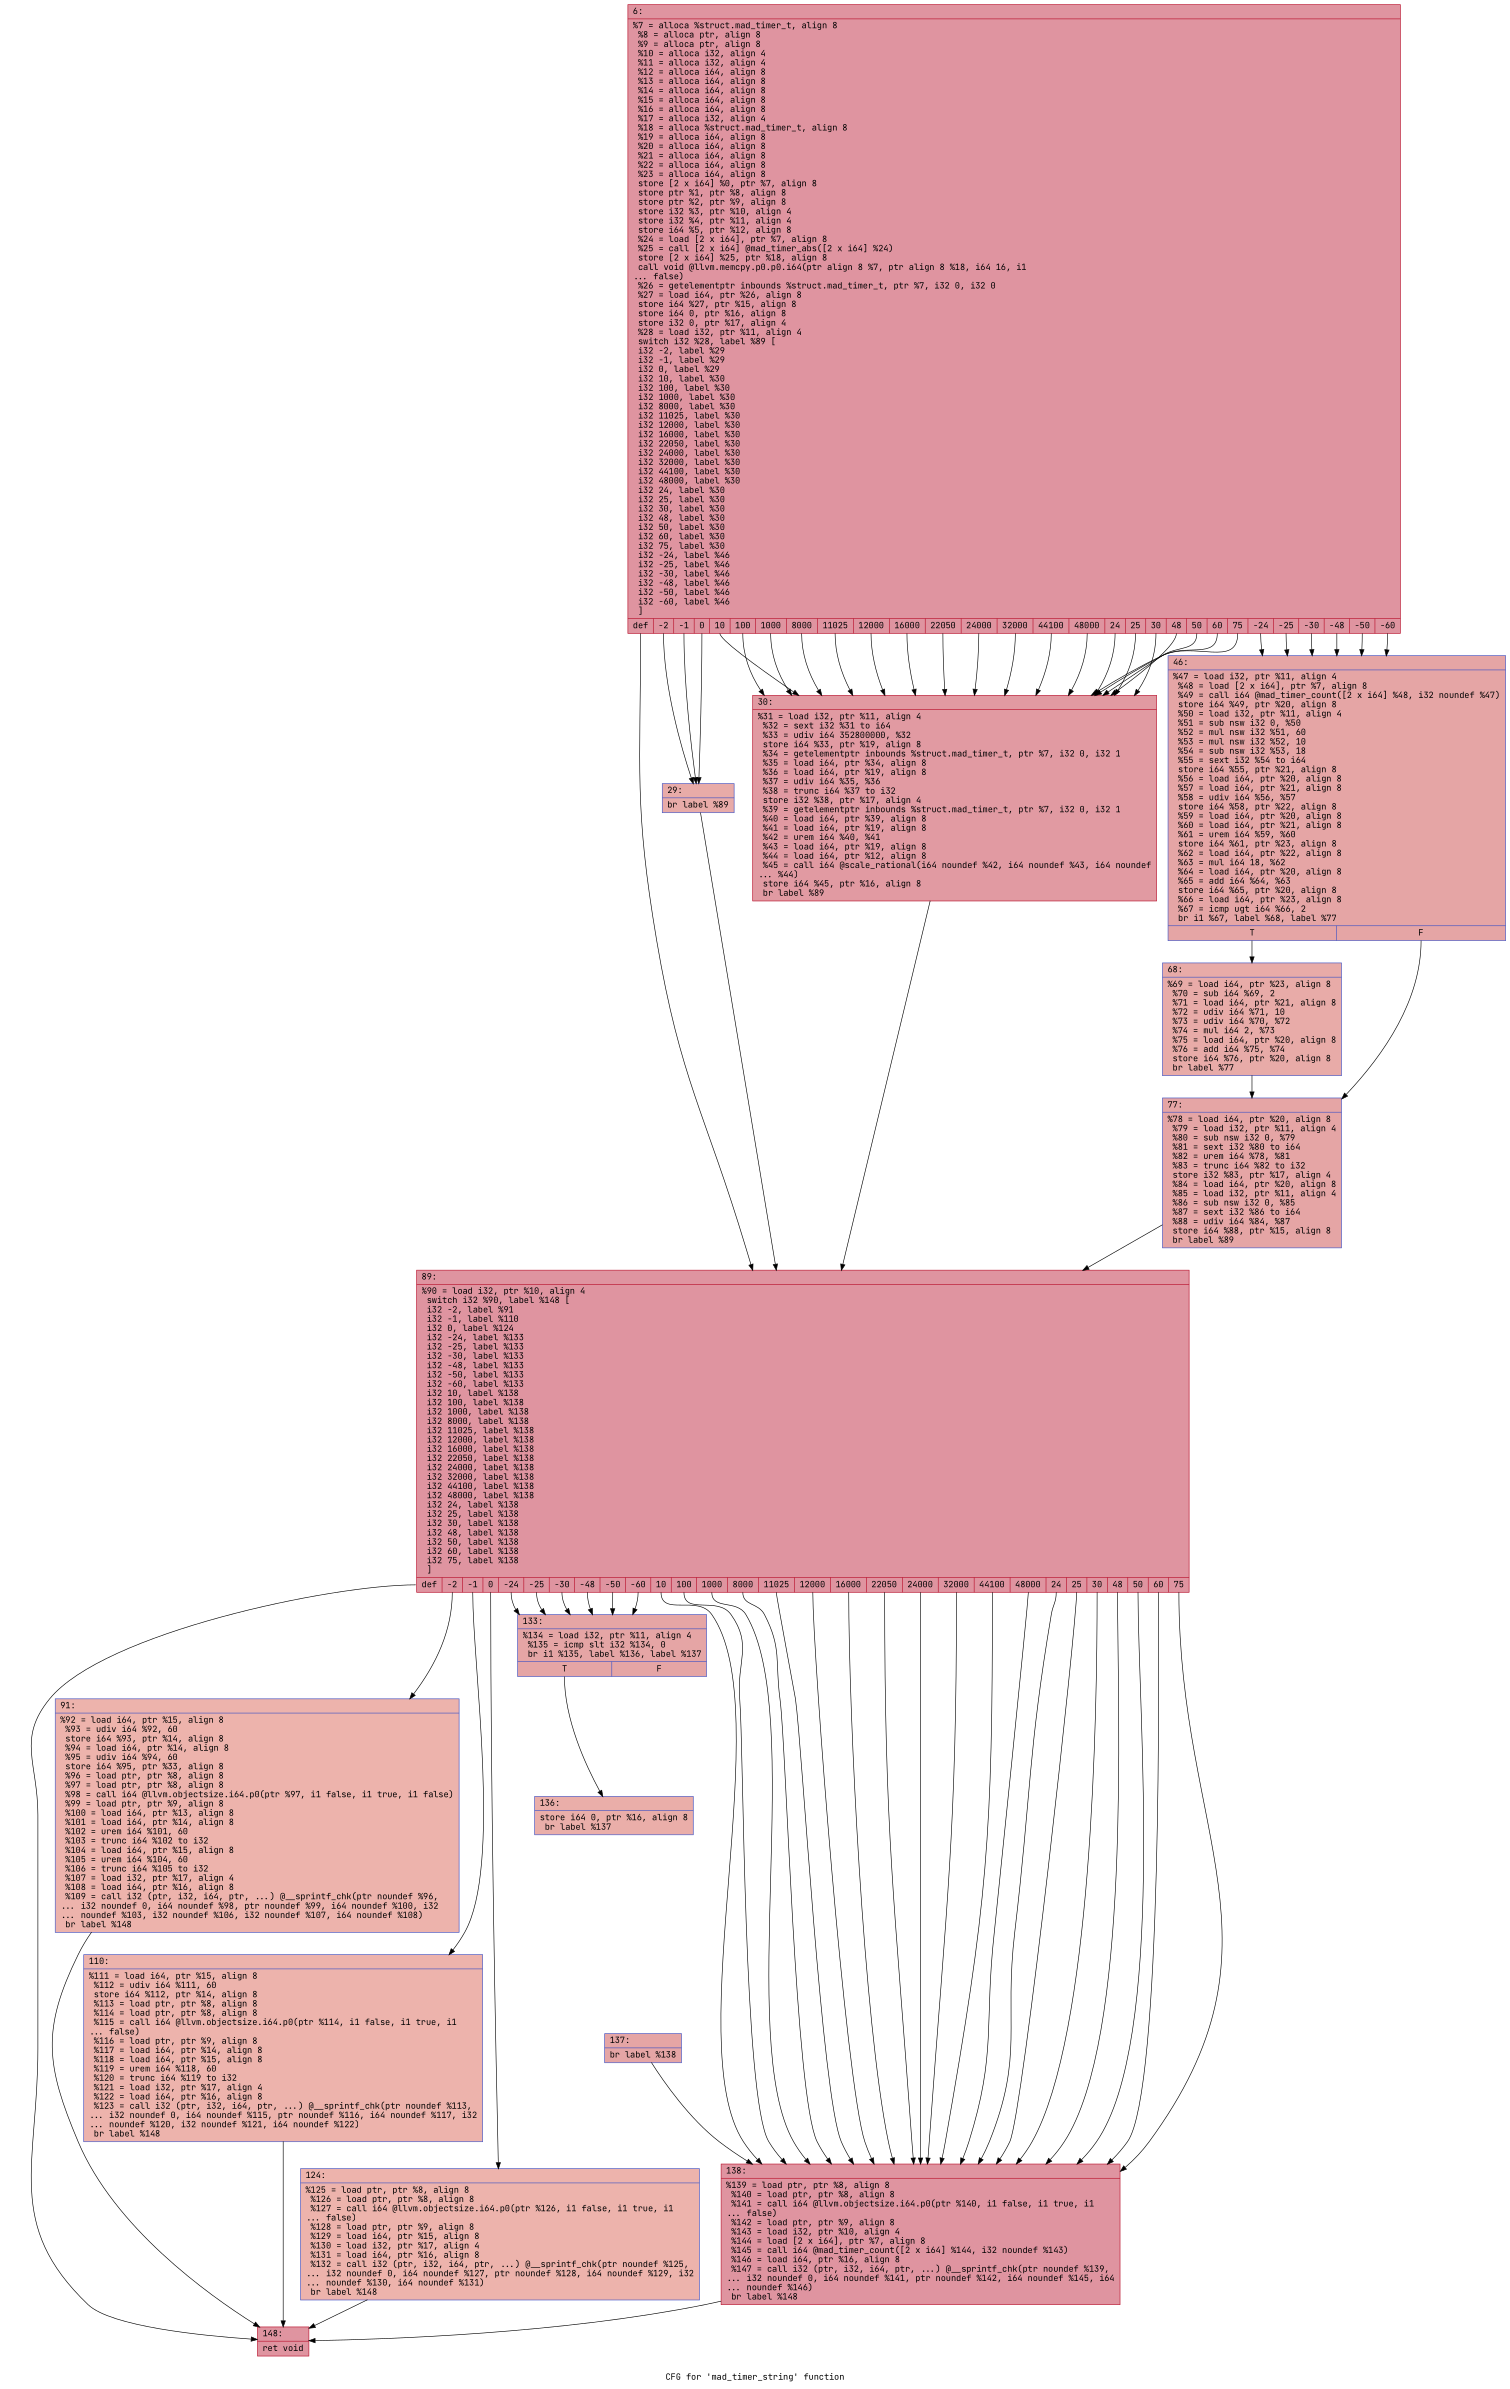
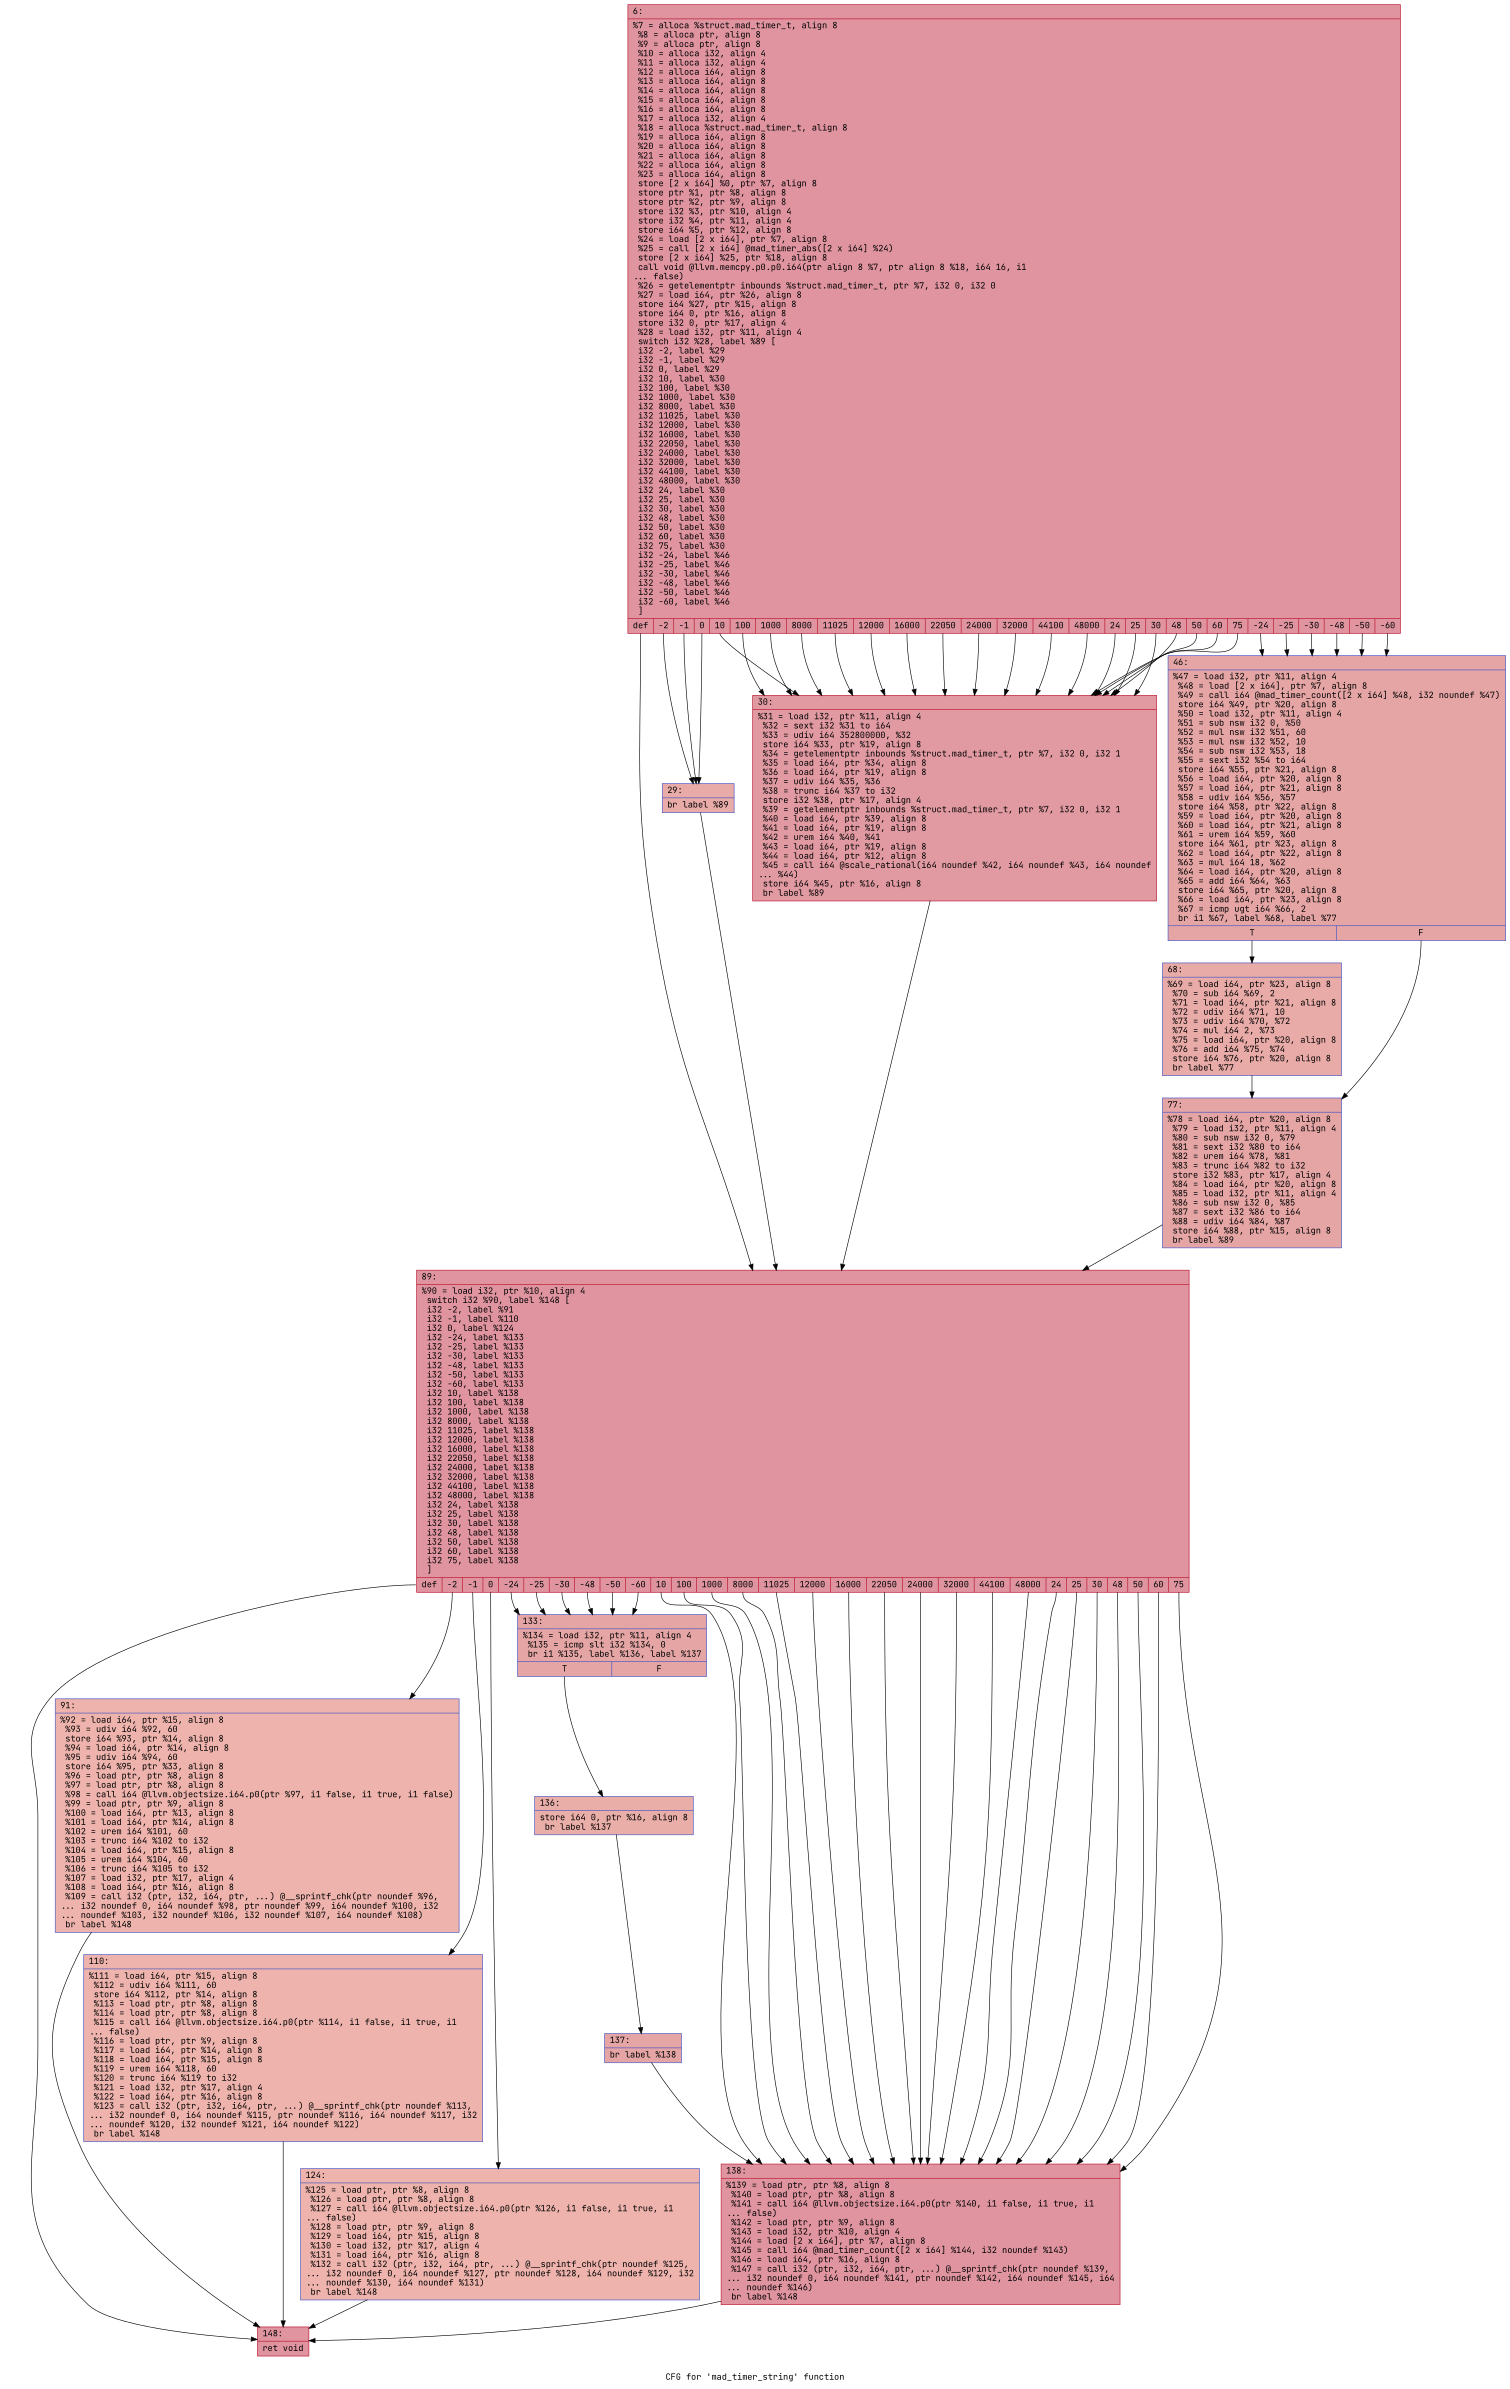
edge "136:" -> "137:": added
